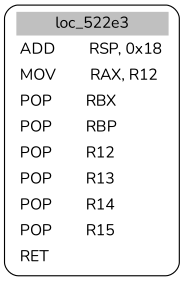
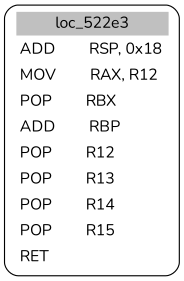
node "loc_522e3": text "POP        RBP" -> "ADD        RBP"
